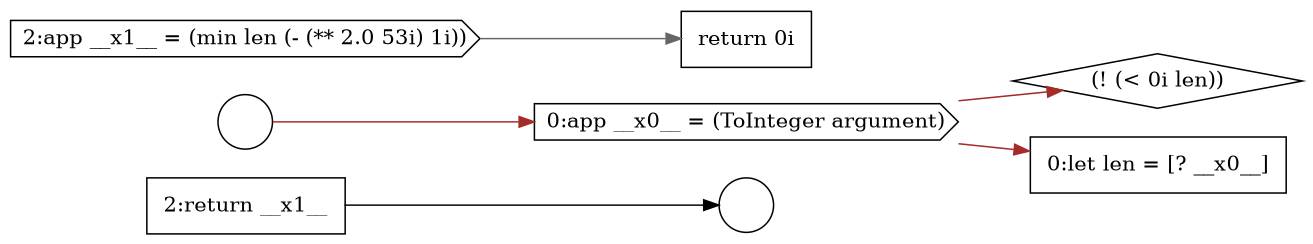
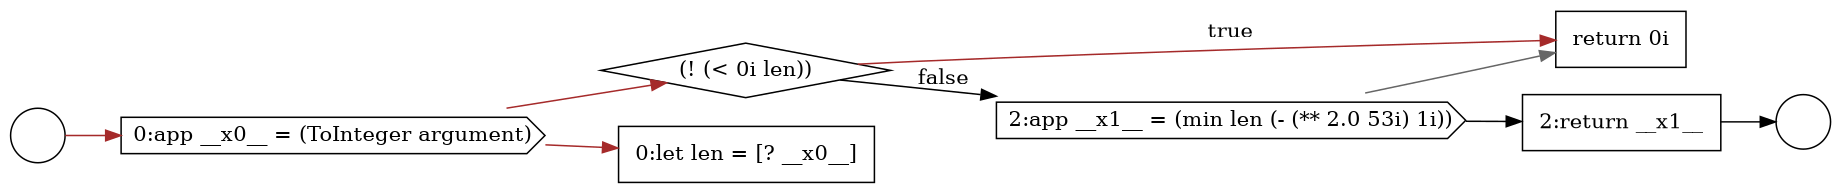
edge "(! (< 0i len))" -> "return 0i": added, label "true"
edge "(! (< 0i len))" -> "2:app __x1__ = (min len (- (** 2.0 53i) 1i))": added, label "false"
edge "2:app __x1__ = (min len (- (** 2.0 53i) 1i))" -> "2:return __x1__": added
